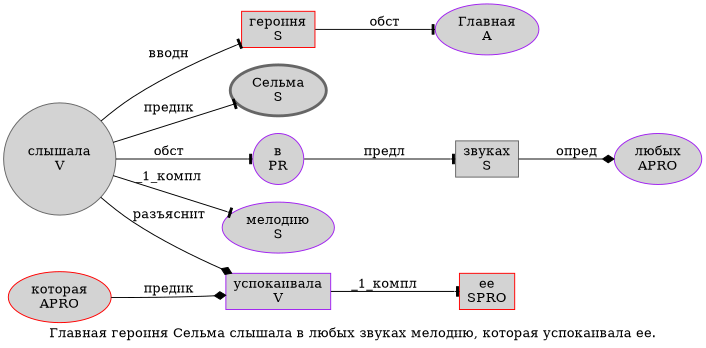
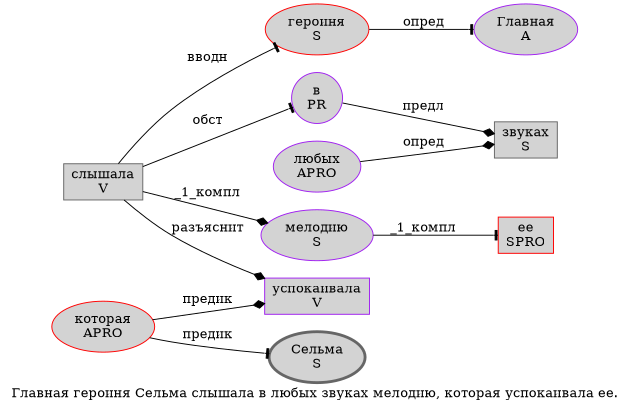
edge "героиня S" -> "Главная A": label "обст" -> "опред"
node "героиня S": shape box -> ellipse
edge "слышала V" -> "Сельма S": now "которая APRO" -> "Сельма S"
node "слышала V": shape circle -> box
edge "в PR" -> "звуках S": arrowhead tee -> diamond
edge "звуках S" -> "любых APRO": reversed
edge "слышала V" -> "мелодию S": arrowhead tee -> diamond
edge "успокаивала V" -> "ее SPRO": now "мелодию S" -> "ее SPRO"
